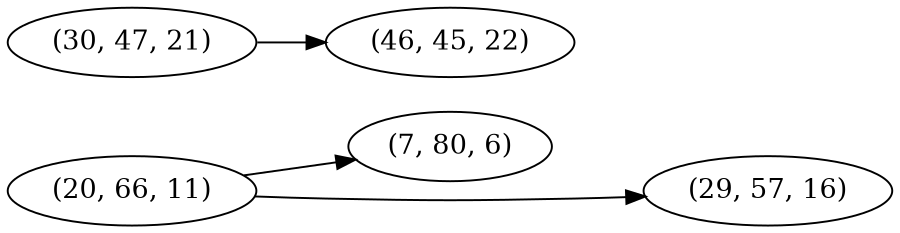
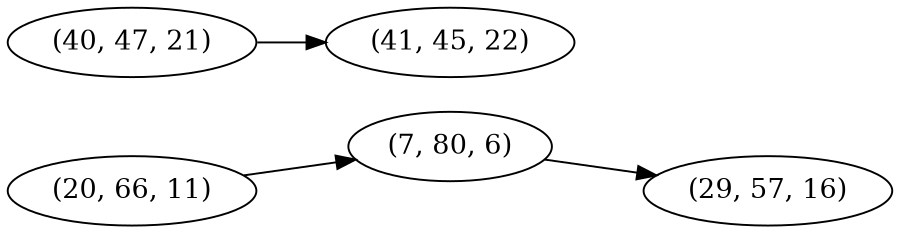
node "(30, 47, 21)": label "(30, 47, 21)" -> "(40, 47, 21)"
node "(46, 45, 22)": label "(46, 45, 22)" -> "(41, 45, 22)"
edge "(20, 66, 11)" -> "(29, 57, 16)": now "(7, 80, 6)" -> "(29, 57, 16)"
